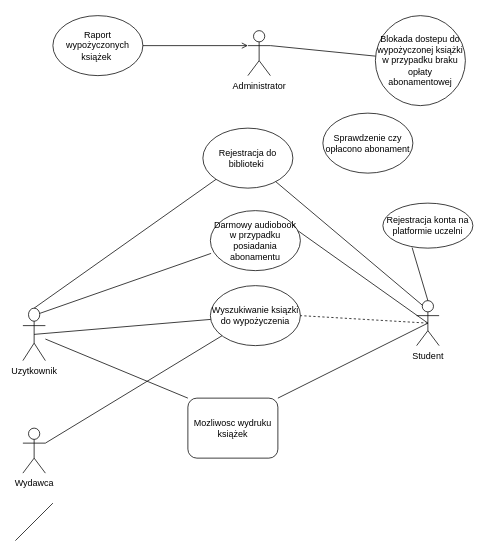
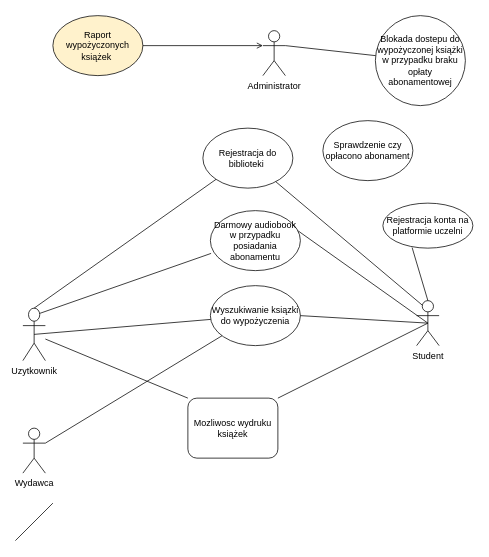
node "Raport wypożyczonych książek": fillcolor #ffffff -> #fff2cc
node "Administrator": moved (259, 53) -> (274, 53)
node "Sprawdzenie czy opłacono abonament": moved (368, 143) -> (368, 150)
edge "Wyszukiwanie ksiązki do wypożyczenia" -- "Student": style dashed -> solid
